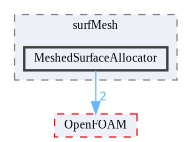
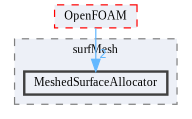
edge "MeshedSurfaceAllocator" -> "OpenFOAM": reversed
